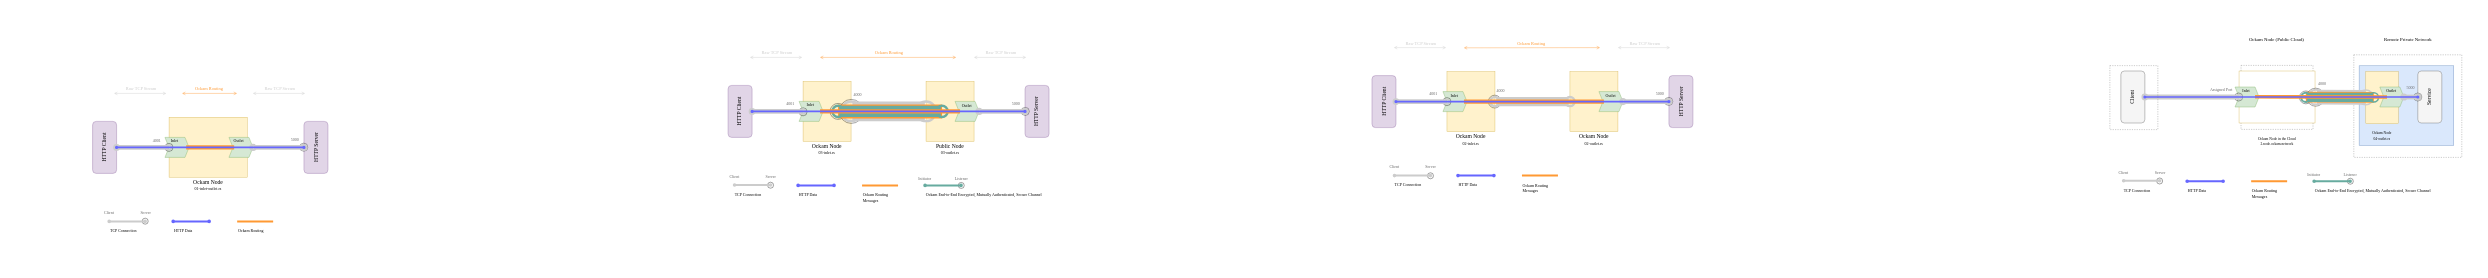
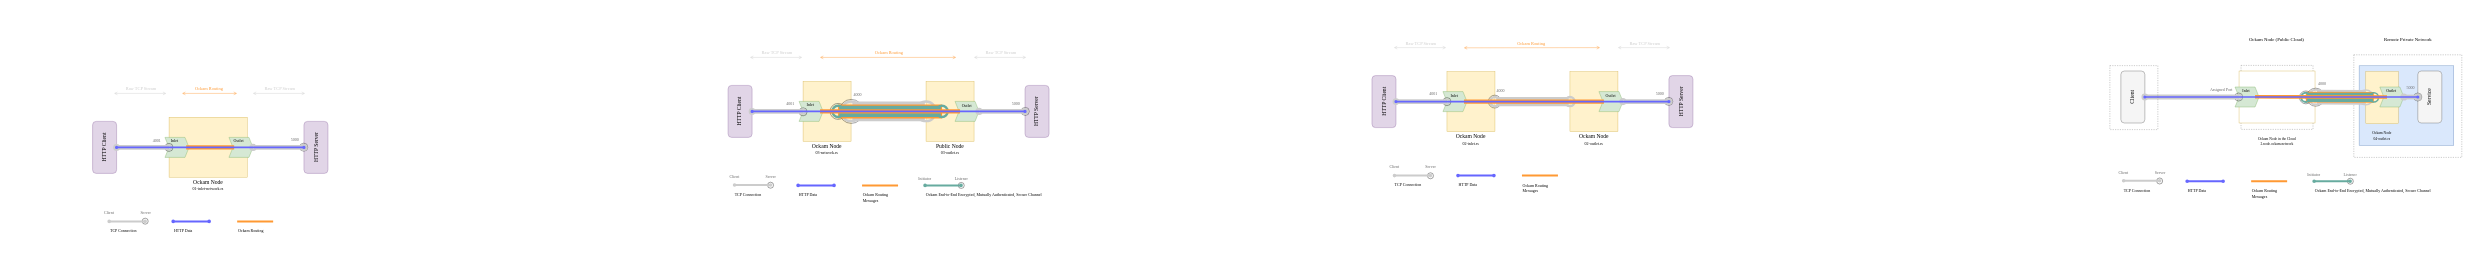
node "Ockam Node 03-inlet.rs": label "Ockam Node 03-inlet.rs" -> "Ockam Node 03-network.rs"
node "Ockam Node 01-inlet-outlet.rs": label "Ockam Node 01-inlet-outlet.rs" -> "Ockam Node 01-inlet-network.rs"
